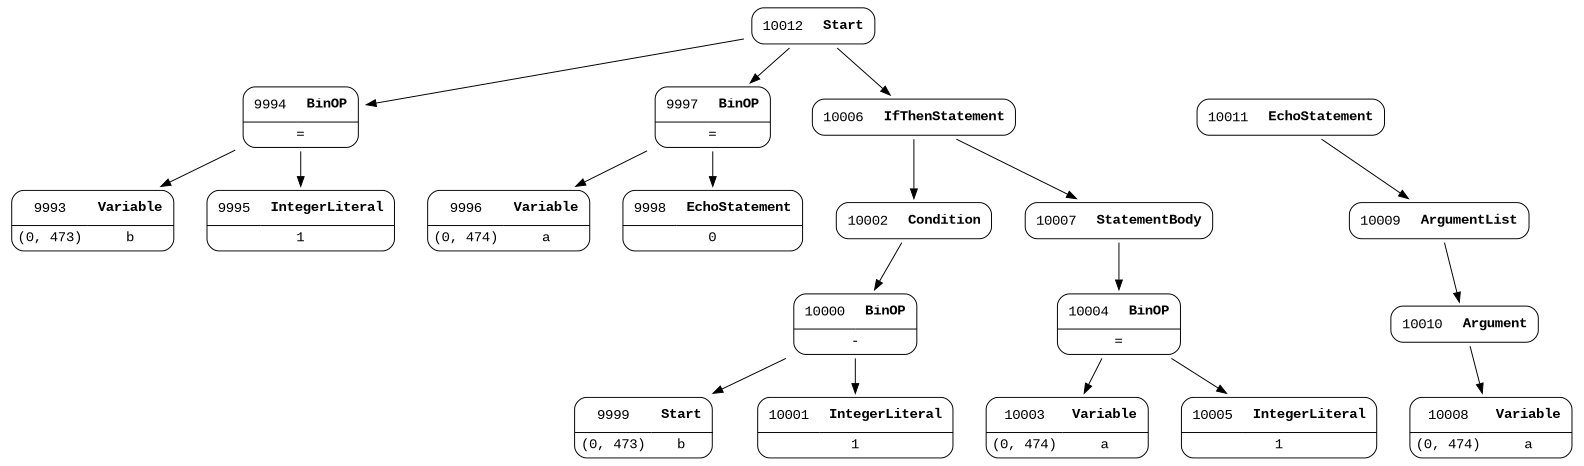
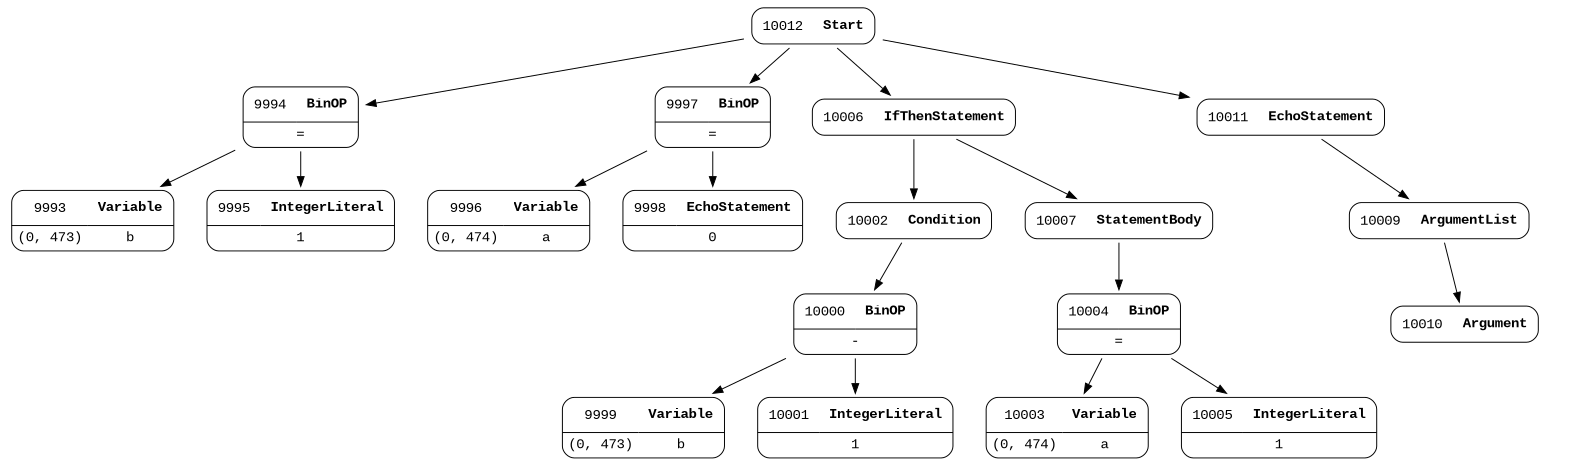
edge "10012" -> "10011": added
node "9999": text "Start" -> "Variable"
node "10008": removed
